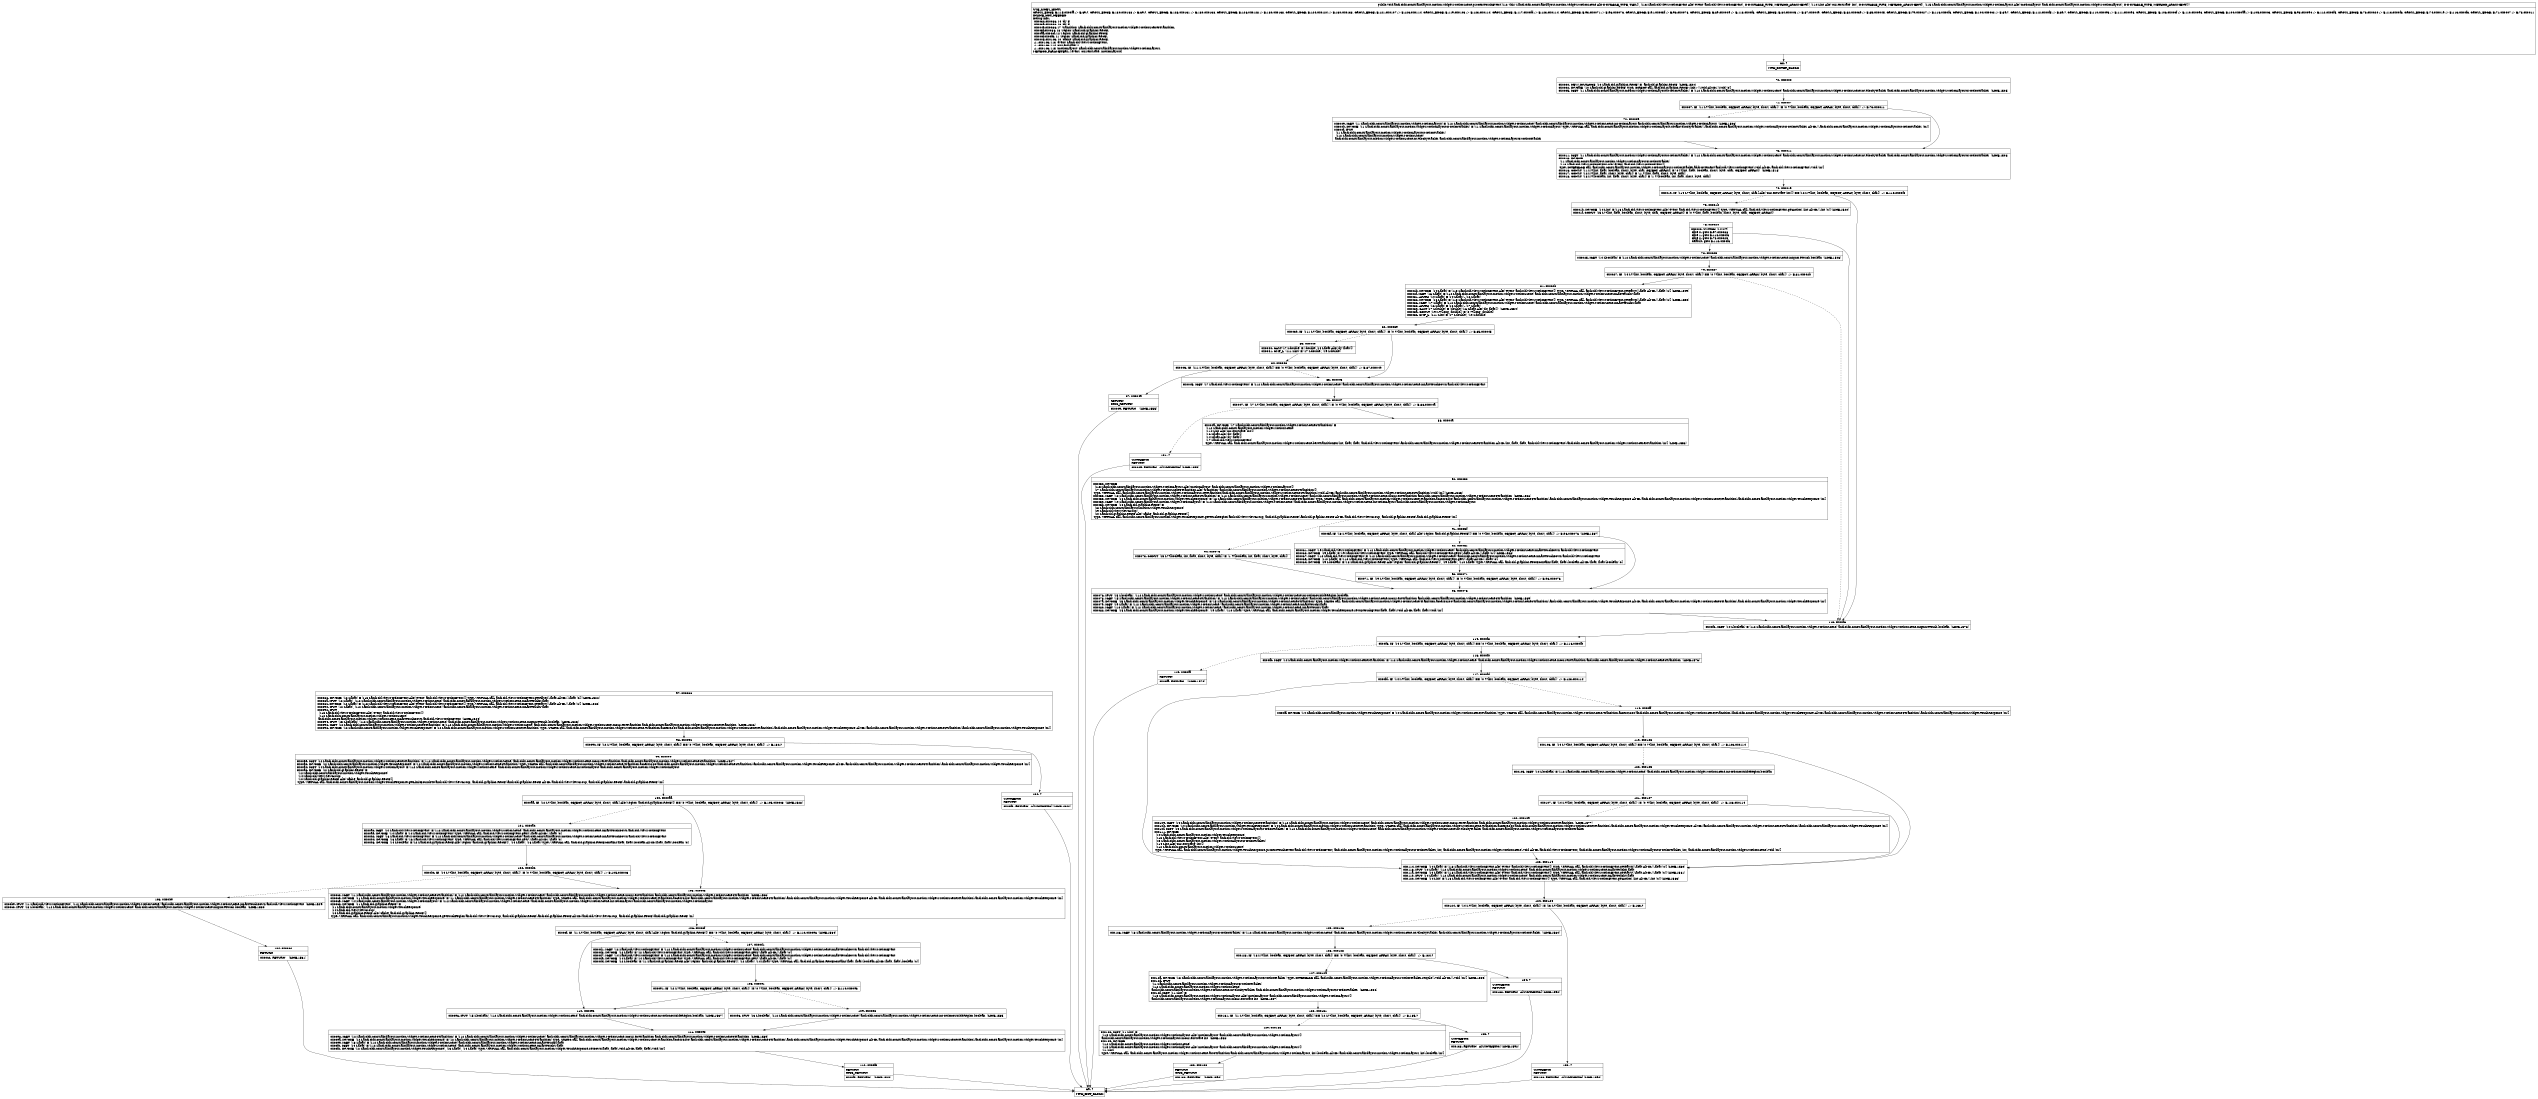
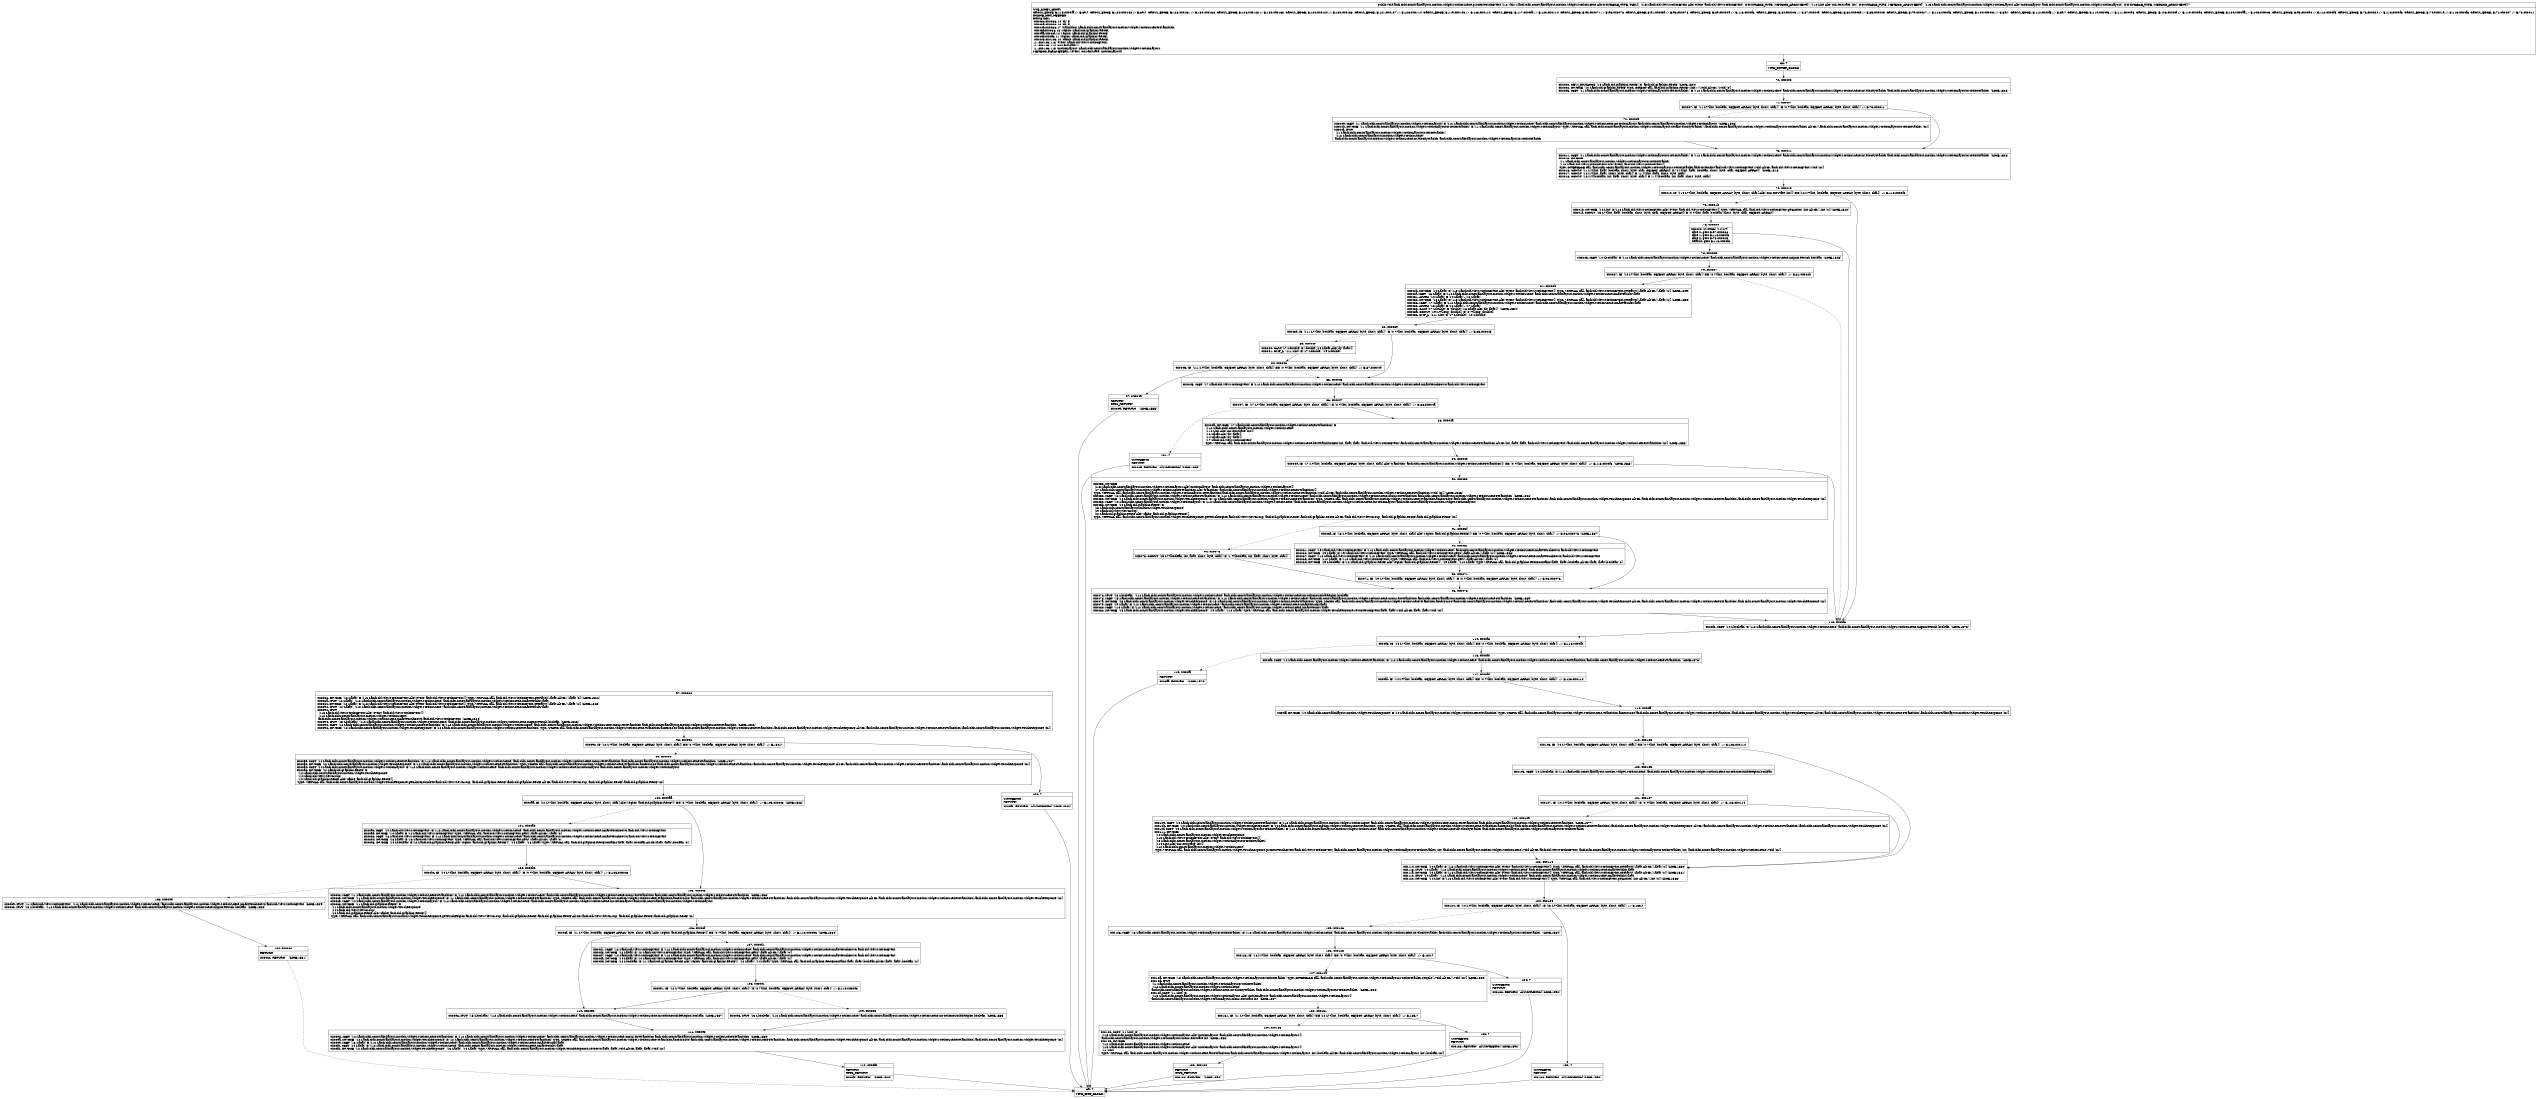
edge "68: ?" -> "70: 0x0000": added
edge "75: 0x001b" -> "76: 0x0020": added
node "89: 0x004e": added
edge "117: 0x00fd" -> "118: 0x00ff": style dashed -> solid
edge "98: 0x009c" -> "99: 0x009e": added
edge "117: 0x00fd" -> "123: 0x0114": removed
edge "104: 0x00c2" -> "69: ?": style solid -> dashed
